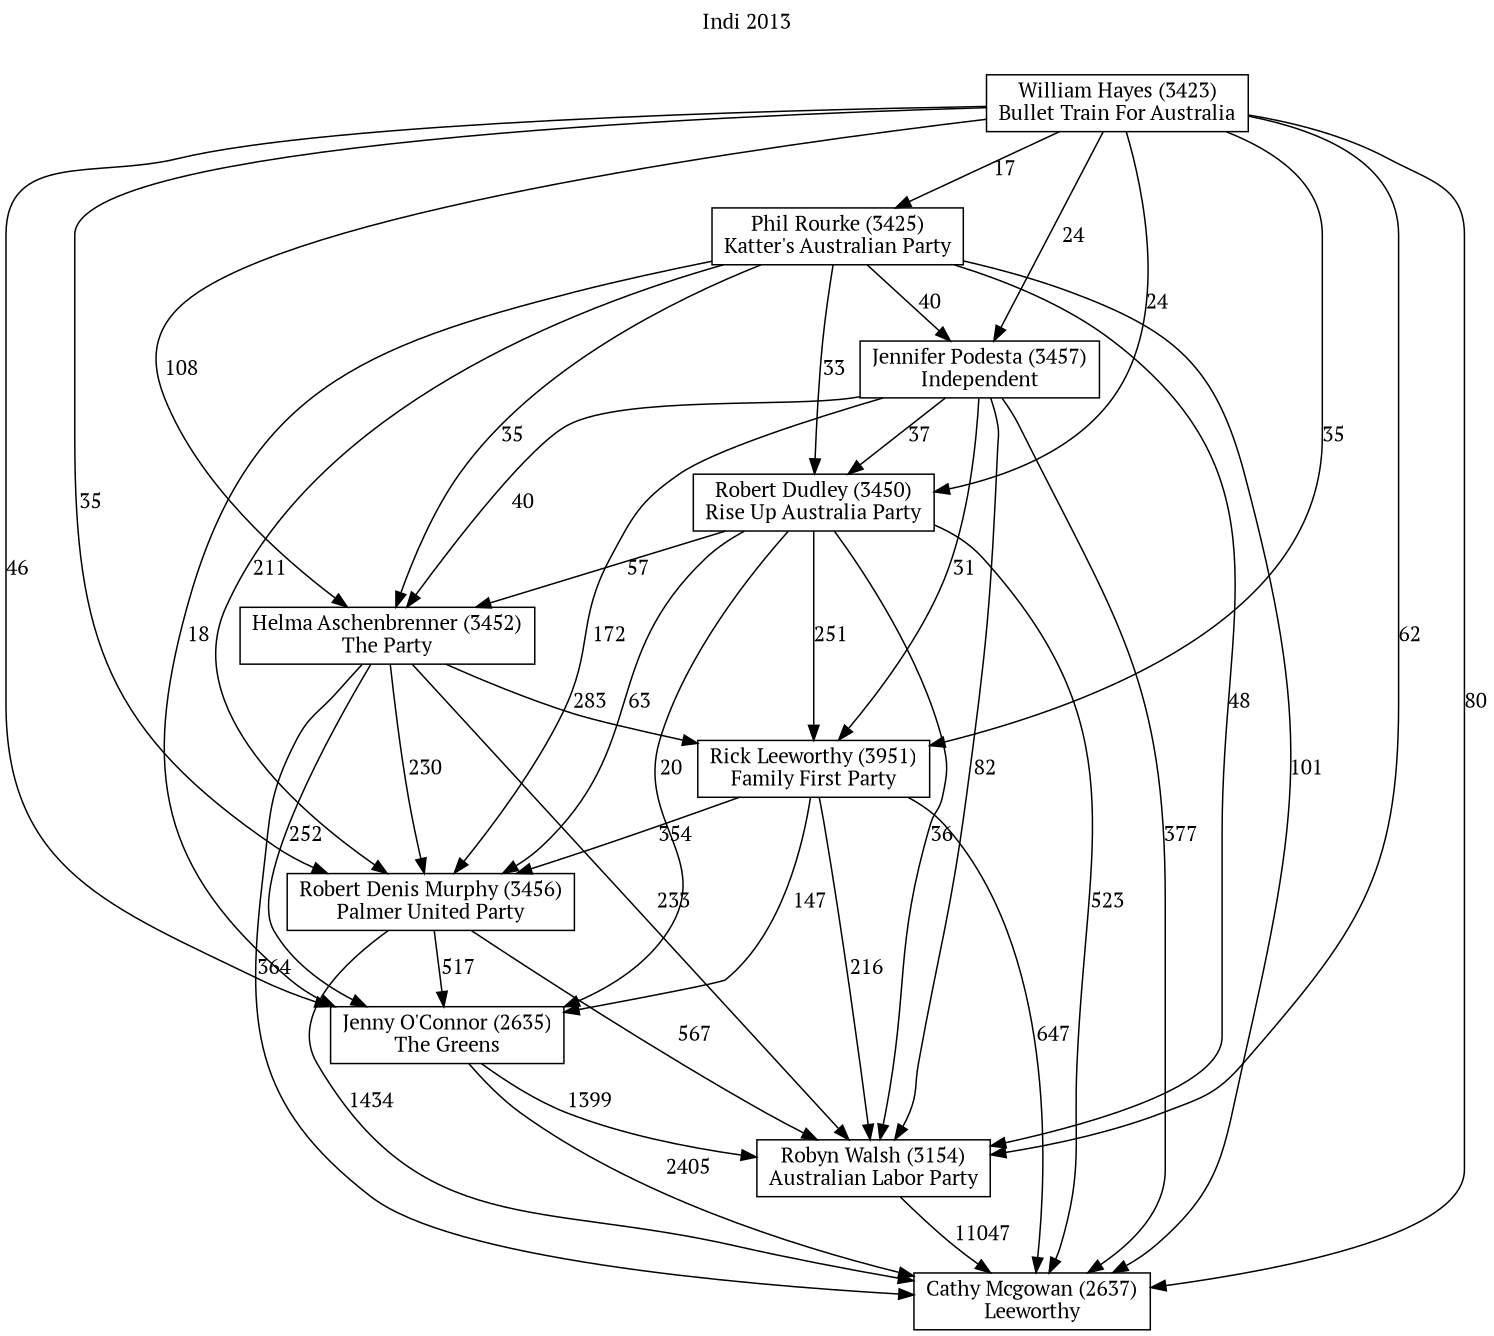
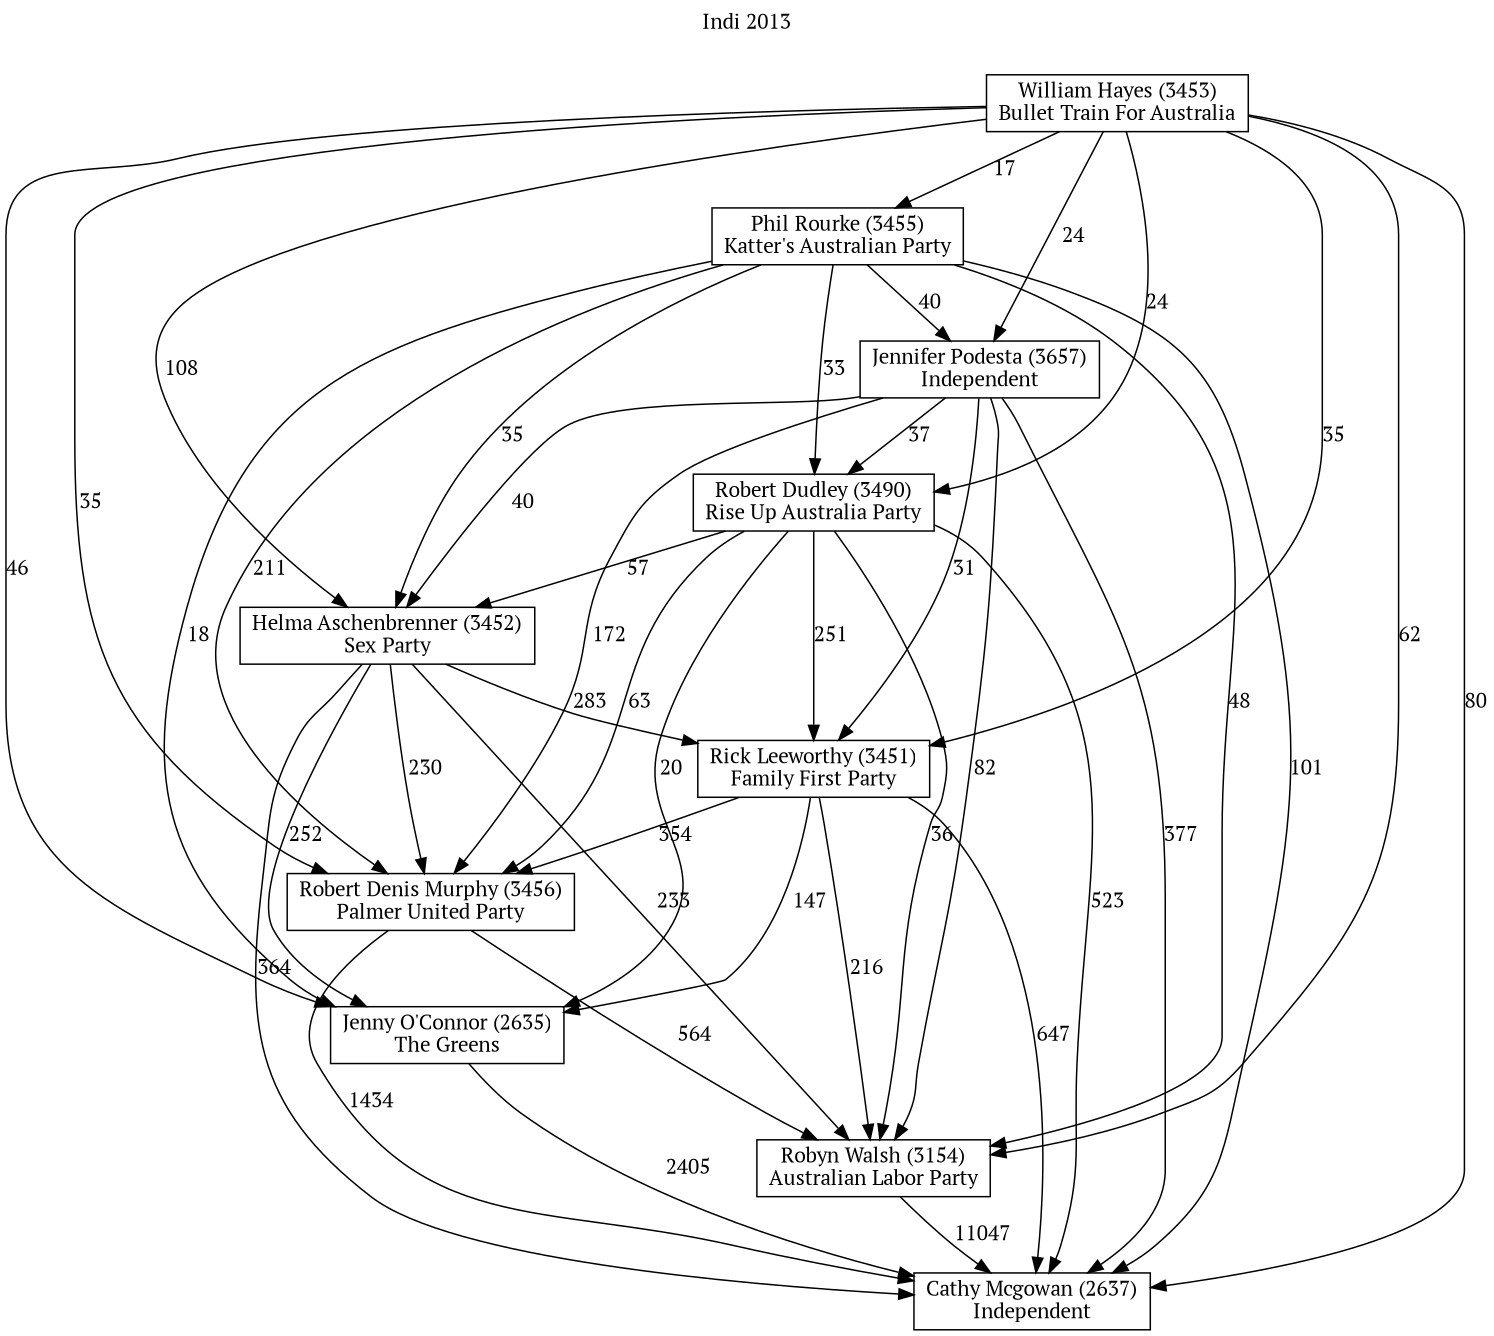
node "William Hayes (3423) Bullet Train For Australia": label "William Hayes (3423) Bullet Train For Australia" -> "William Hayes (3453) Bullet Train For Australia"
node "Phil Rourke (3425) Katter's Australian Party": label "Phil Rourke (3425) Katter's Australian Party" -> "Phil Rourke (3455) Katter's Australian Party"
node "Jennifer Podesta (3457) Independent": label "Jennifer Podesta (3457) Independent" -> "Jennifer Podesta (3657) Independent"
node "Robert Dudley (3450) Rise Up Australia Party": label "Robert Dudley (3450) Rise Up Australia Party" -> "Robert Dudley (3490) Rise Up Australia Party"
node "Helma Aschenbrenner (3452) The Party": label "Helma Aschenbrenner (3452) The Party" -> "Helma Aschenbrenner (3452) Sex Party"
node "Rick Leeworthy (3951) Family First Party": label "Rick Leeworthy (3951) Family First Party" -> "Rick Leeworthy (3451) Family First Party"
edge "Robert Denis Murphy (3456) Palmer United Party" -> "Jenny O'Connor (2635) The Greens": removed, label "517"
edge "Robert Denis Murphy (3456) Palmer United Party" -> "Robyn Walsh (3154) Australian Labor Party": label "567" -> "564"
edge "Jenny O'Connor (2635) The Greens" -> "Robyn Walsh (3154) Australian Labor Party": removed, label "1399"
node "Cathy Mcgowan (2637) Leeworthy": label "Cathy Mcgowan (2637) Leeworthy" -> "Cathy Mcgowan (2637) Independent"
